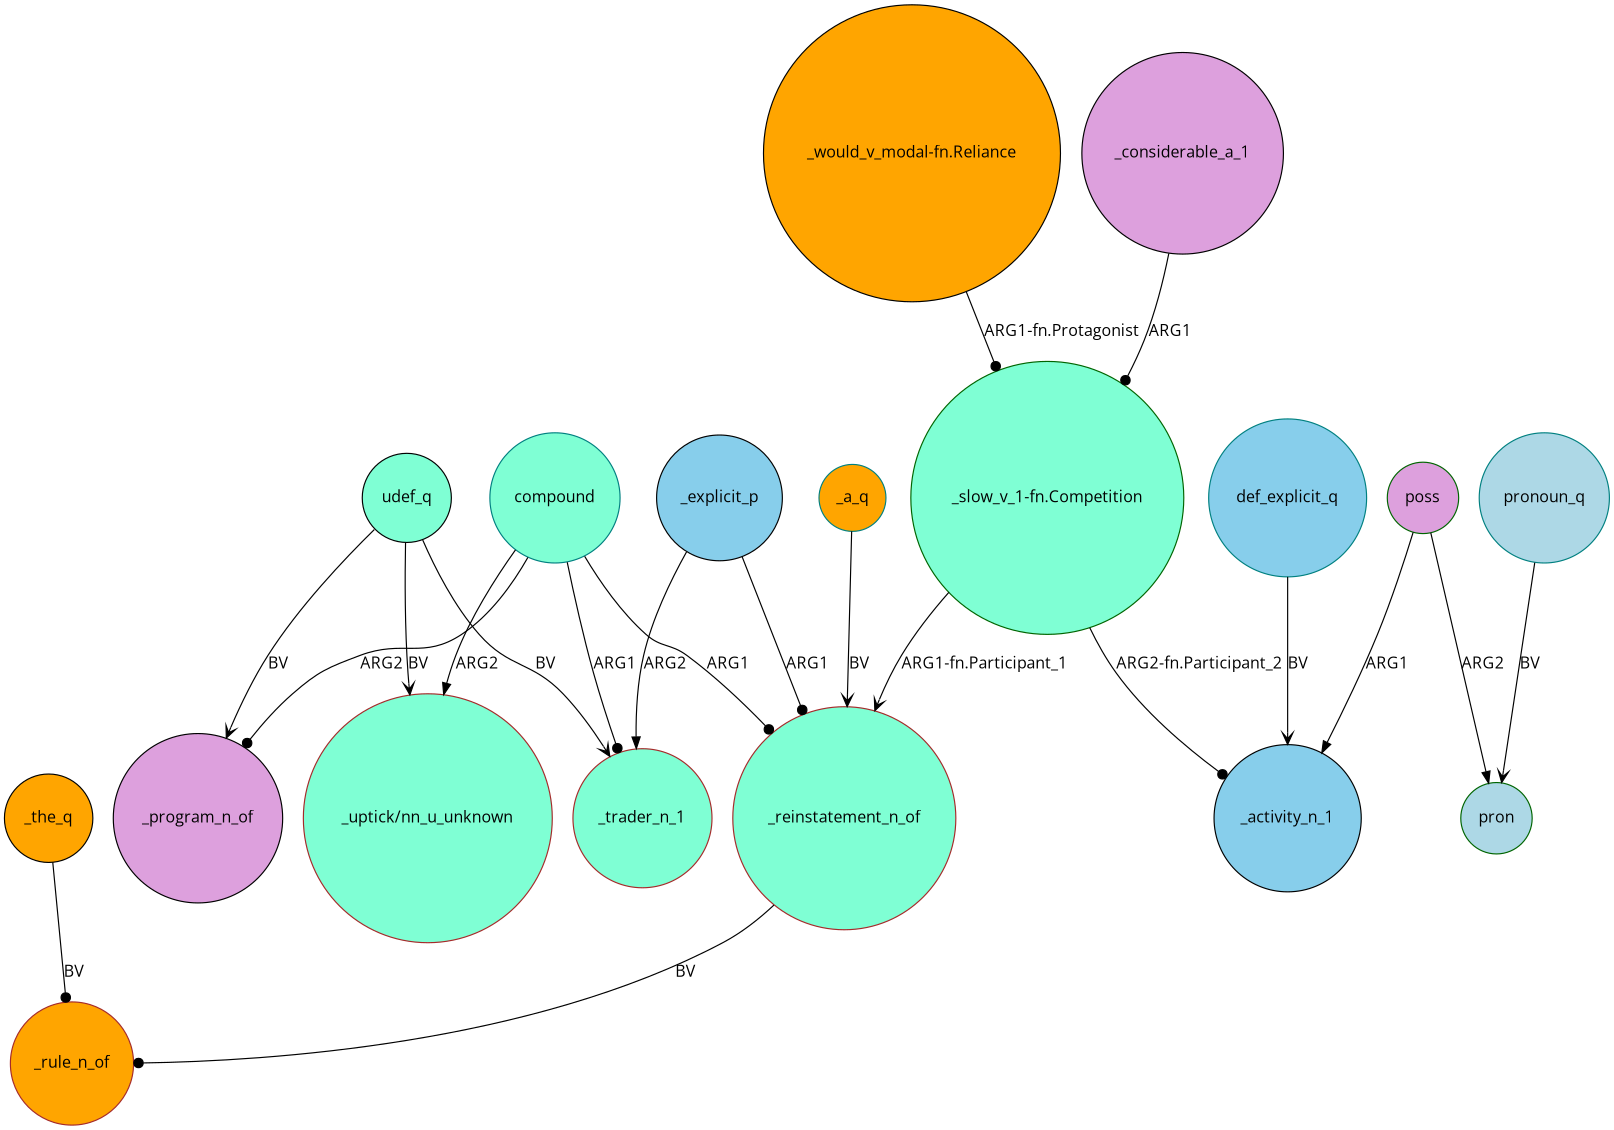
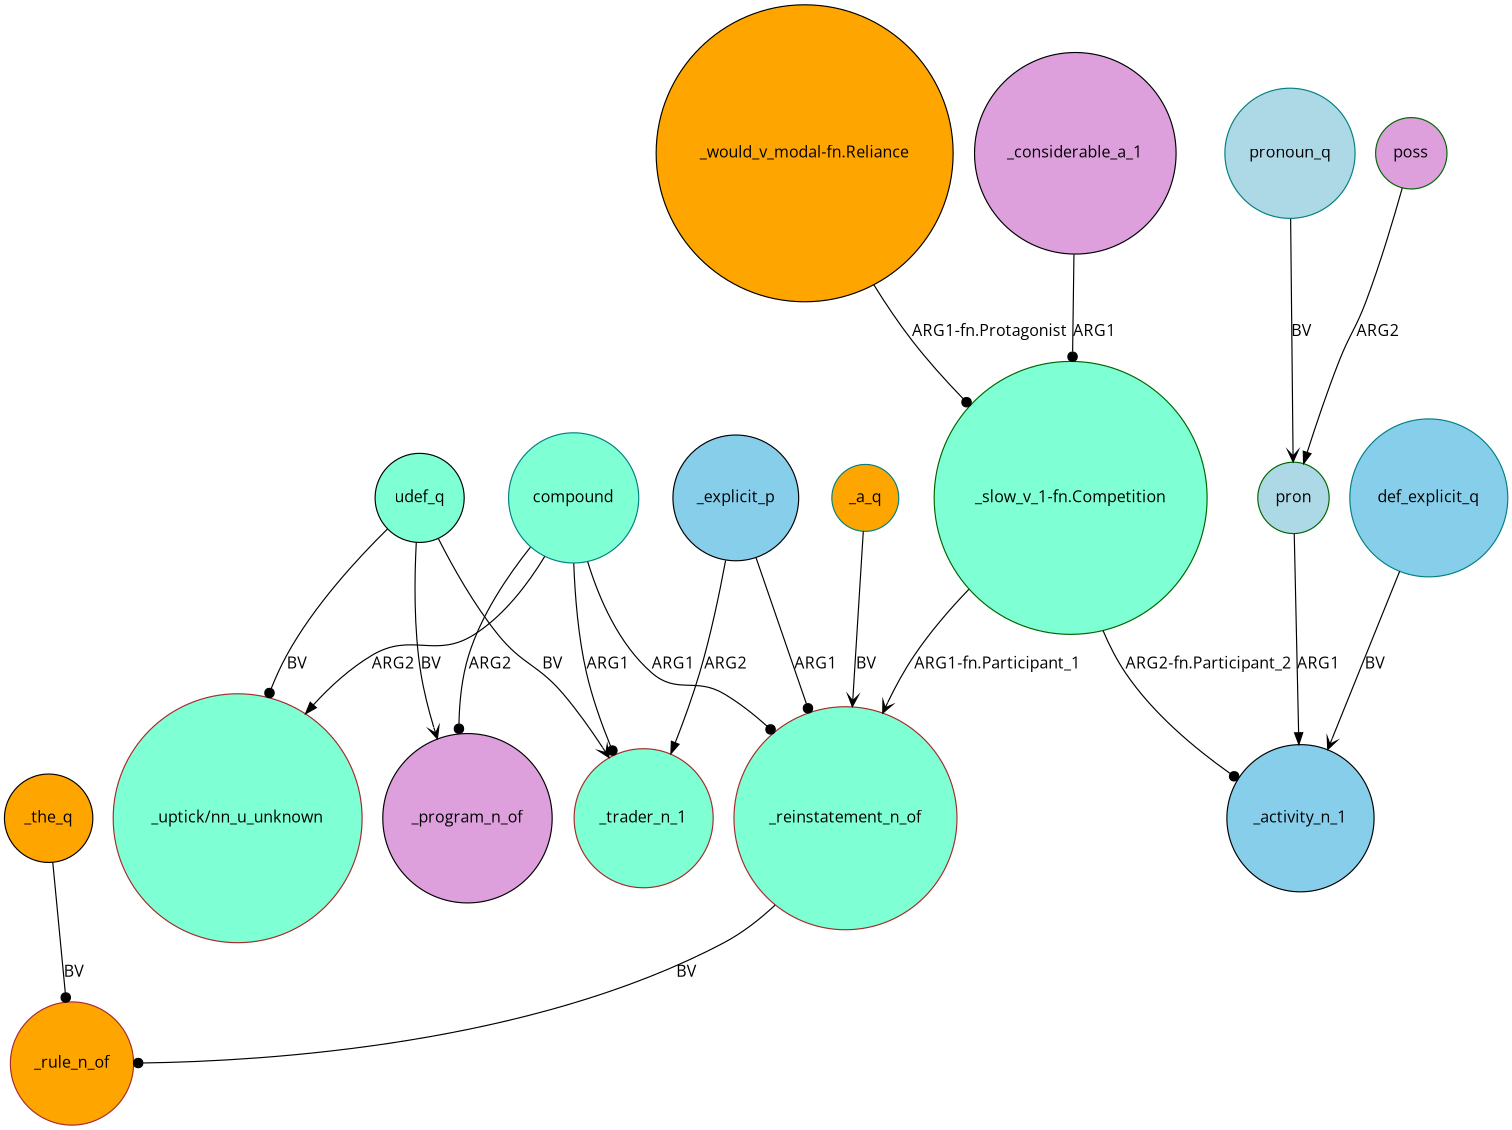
edge "udef_q" -> "_uptick/nn_u_unknown": arrowhead vee -> dot
edge "poss" -> "_activity_n_1": now "pron" -> "_activity_n_1"
